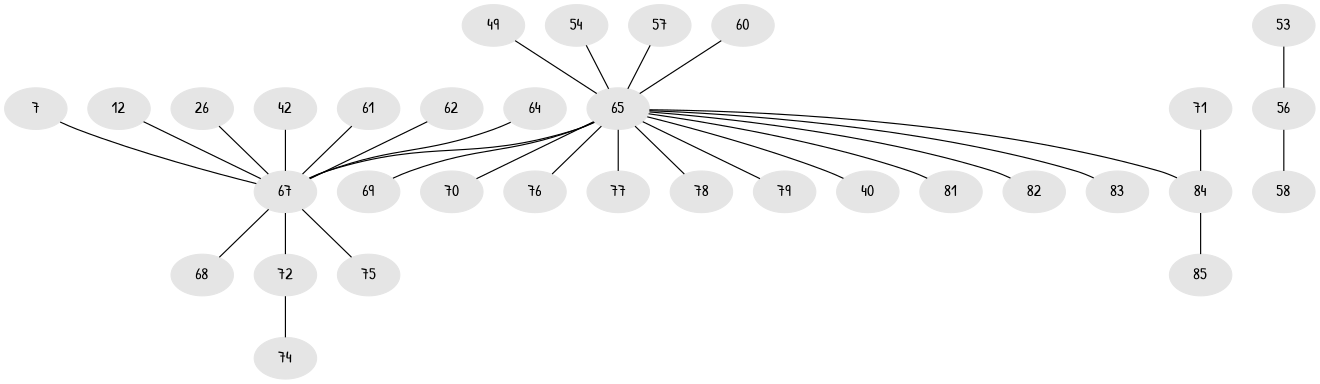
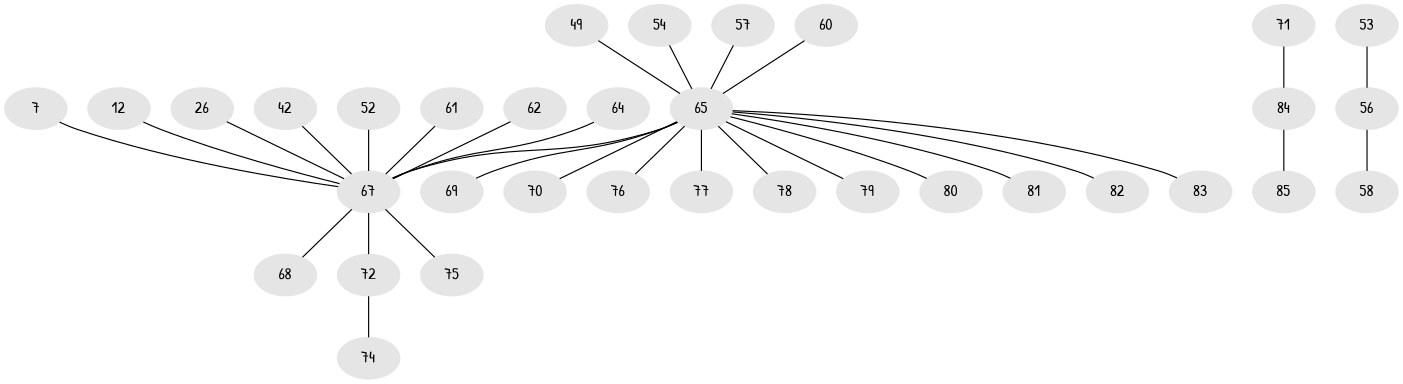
node "52": added
edge "65" -- "84": removed
node "40": label "40" -> "80"
